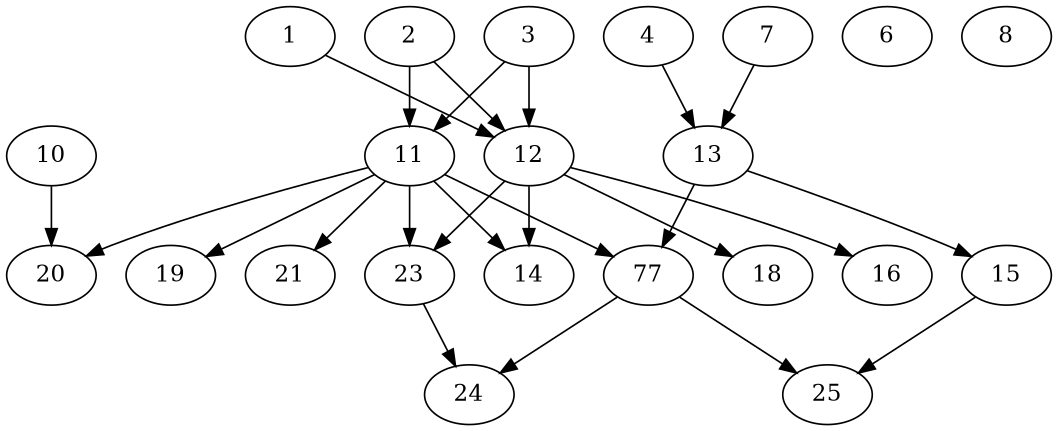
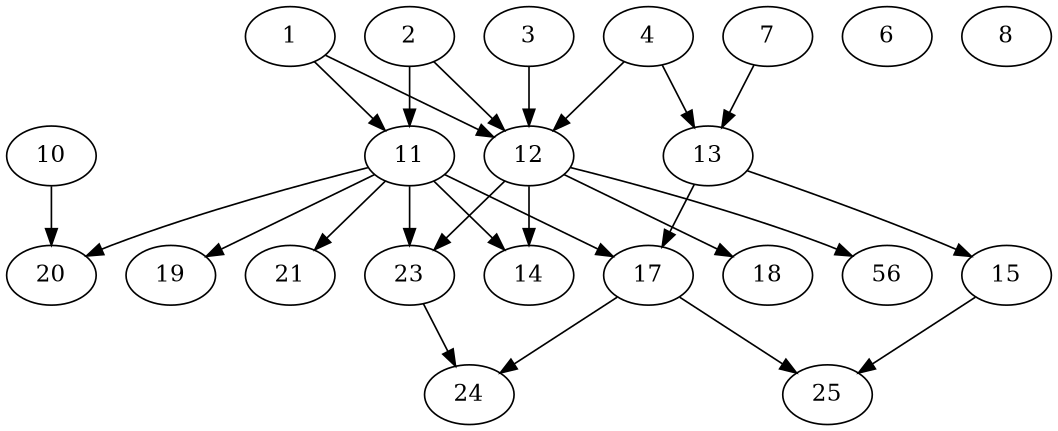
edge "3" -> "11": now "1" -> "11"
edge "4" -> "12": added
node "77": label "77" -> "17"
node "16": label "16" -> "56"
